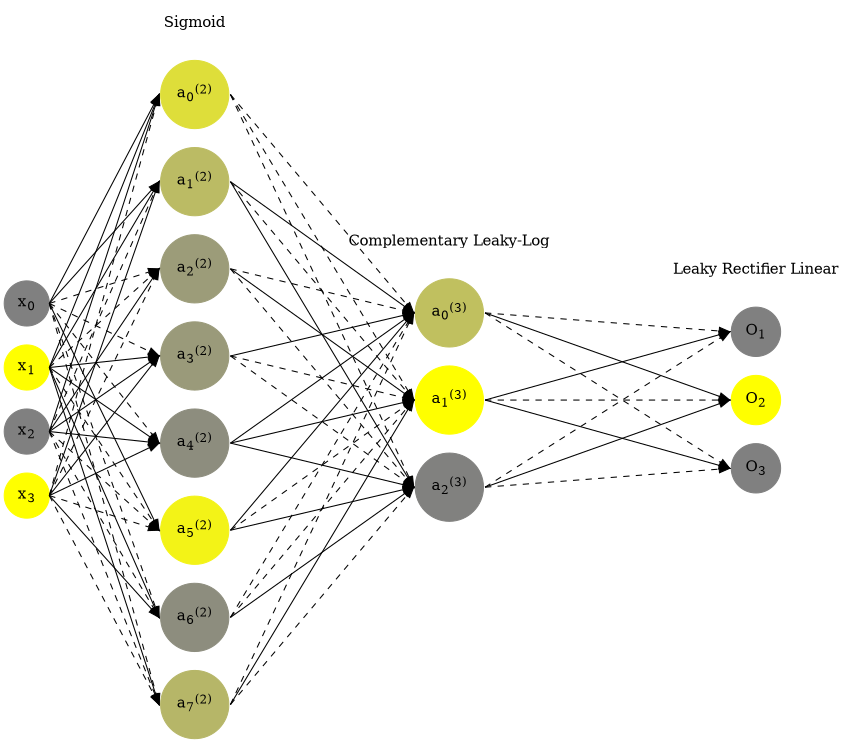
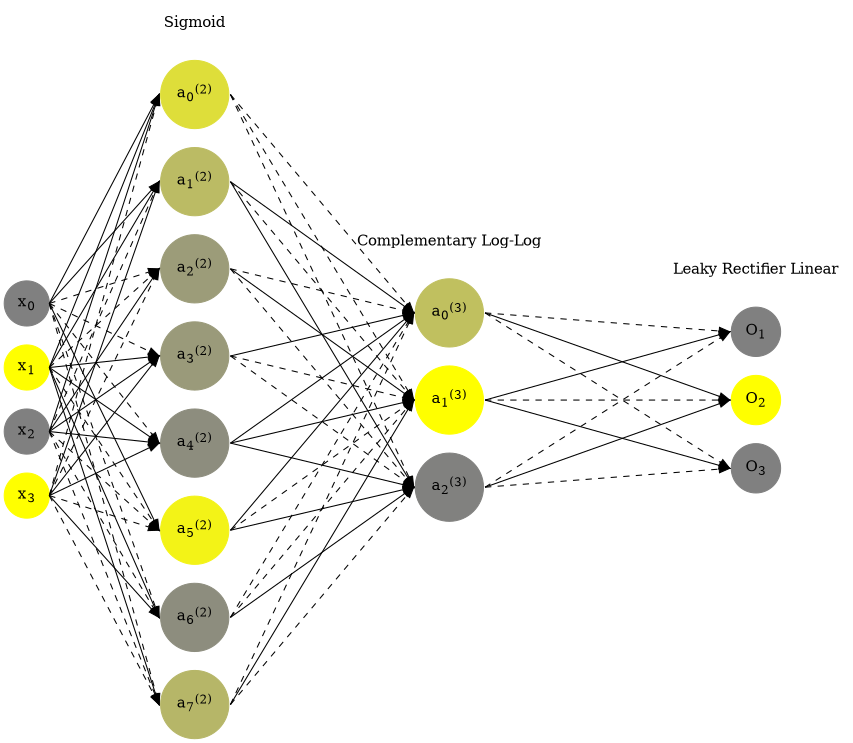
node "Complementary Leaky-Log": label "Complementary Leaky-Log" -> "Complementary Log-Log"
